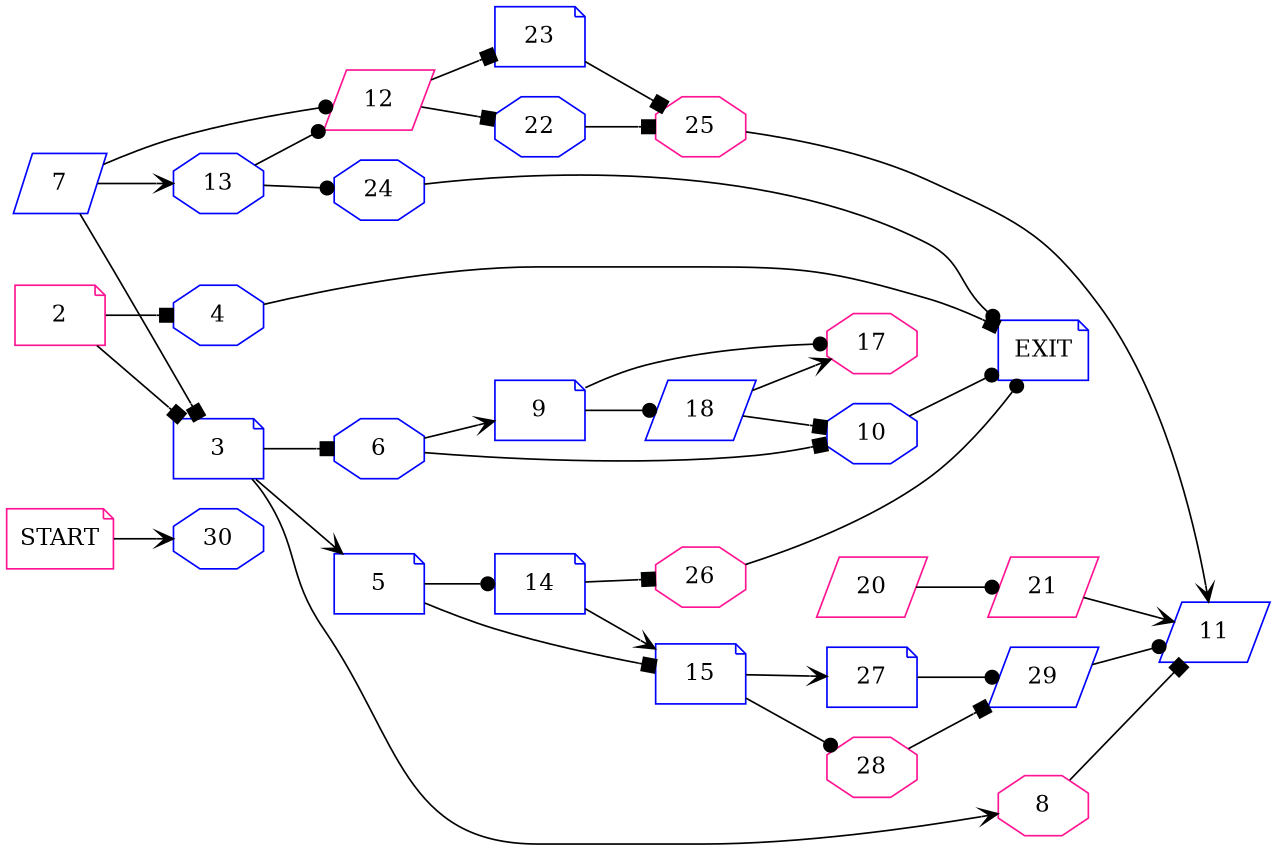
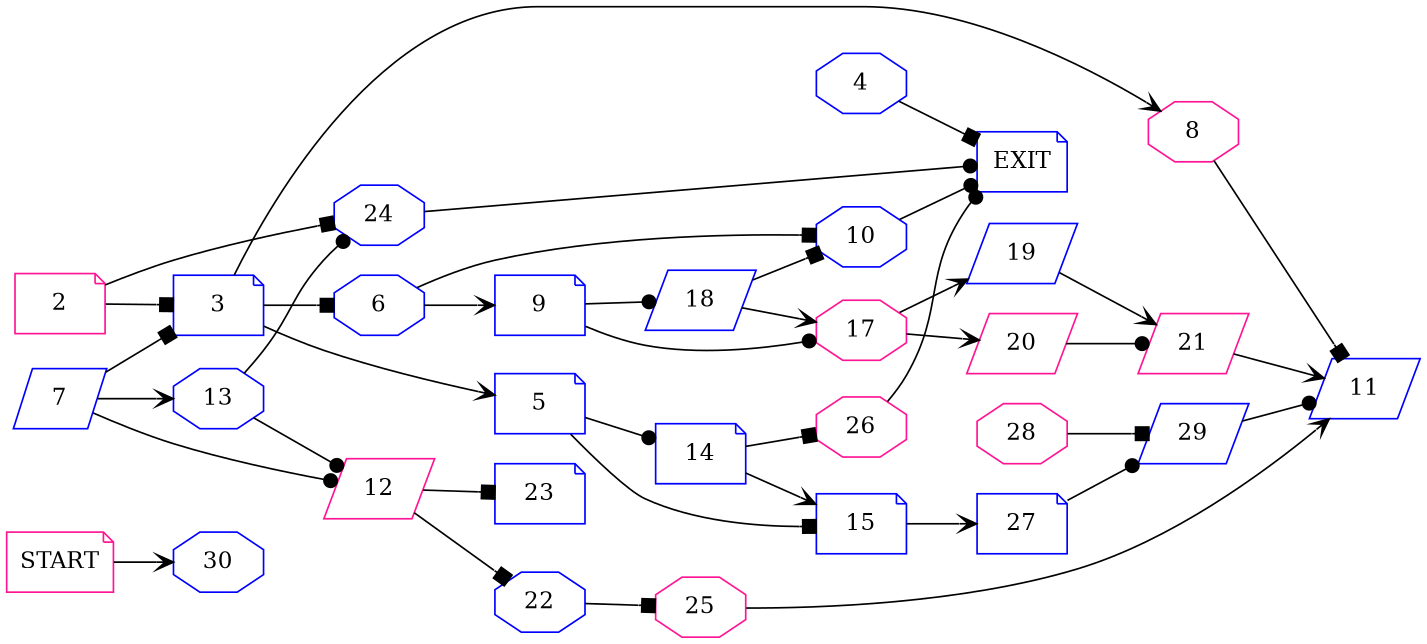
edge "23" -> "25": removed
node "19": added
edge "2" -> "4": now "2" -> "24"
edge "17" -> "20": added
edge "15" -> "28": removed
